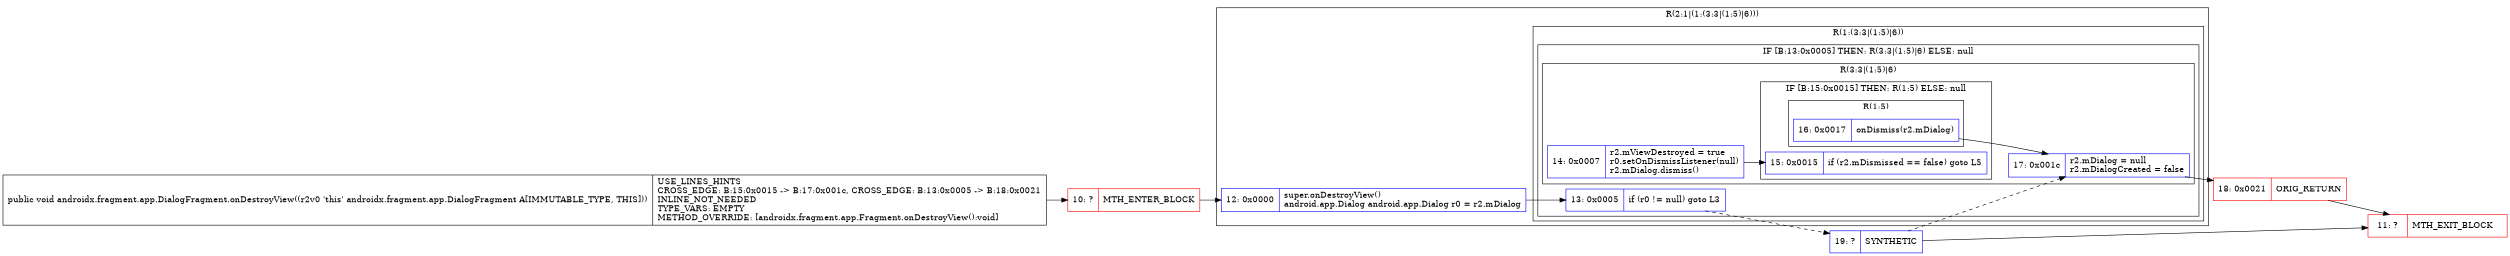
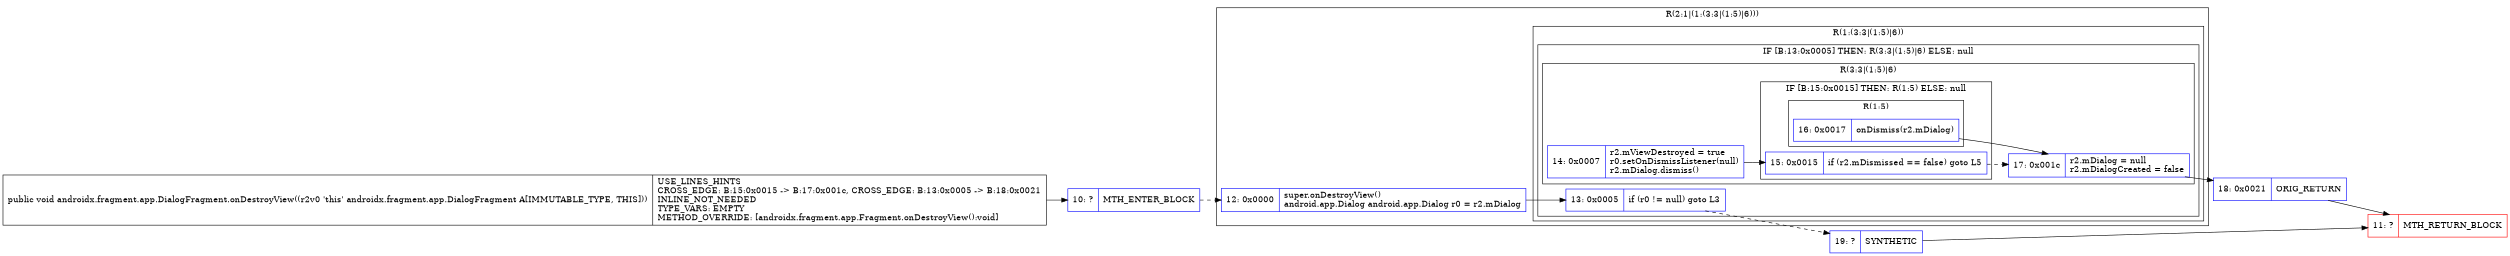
node "18: 0x0021": color red -> blue
node "10: ?": color red -> blue
edge "10: ?" -> "12: 0x0000": style solid -> dashed
edge "19: ?" -> "17: 0x001c": now "15: 0x0015" -> "17: 0x001c"
node "11: ?": text "MTH_EXIT_BLOCK" -> "MTH_RETURN_BLOCK"
